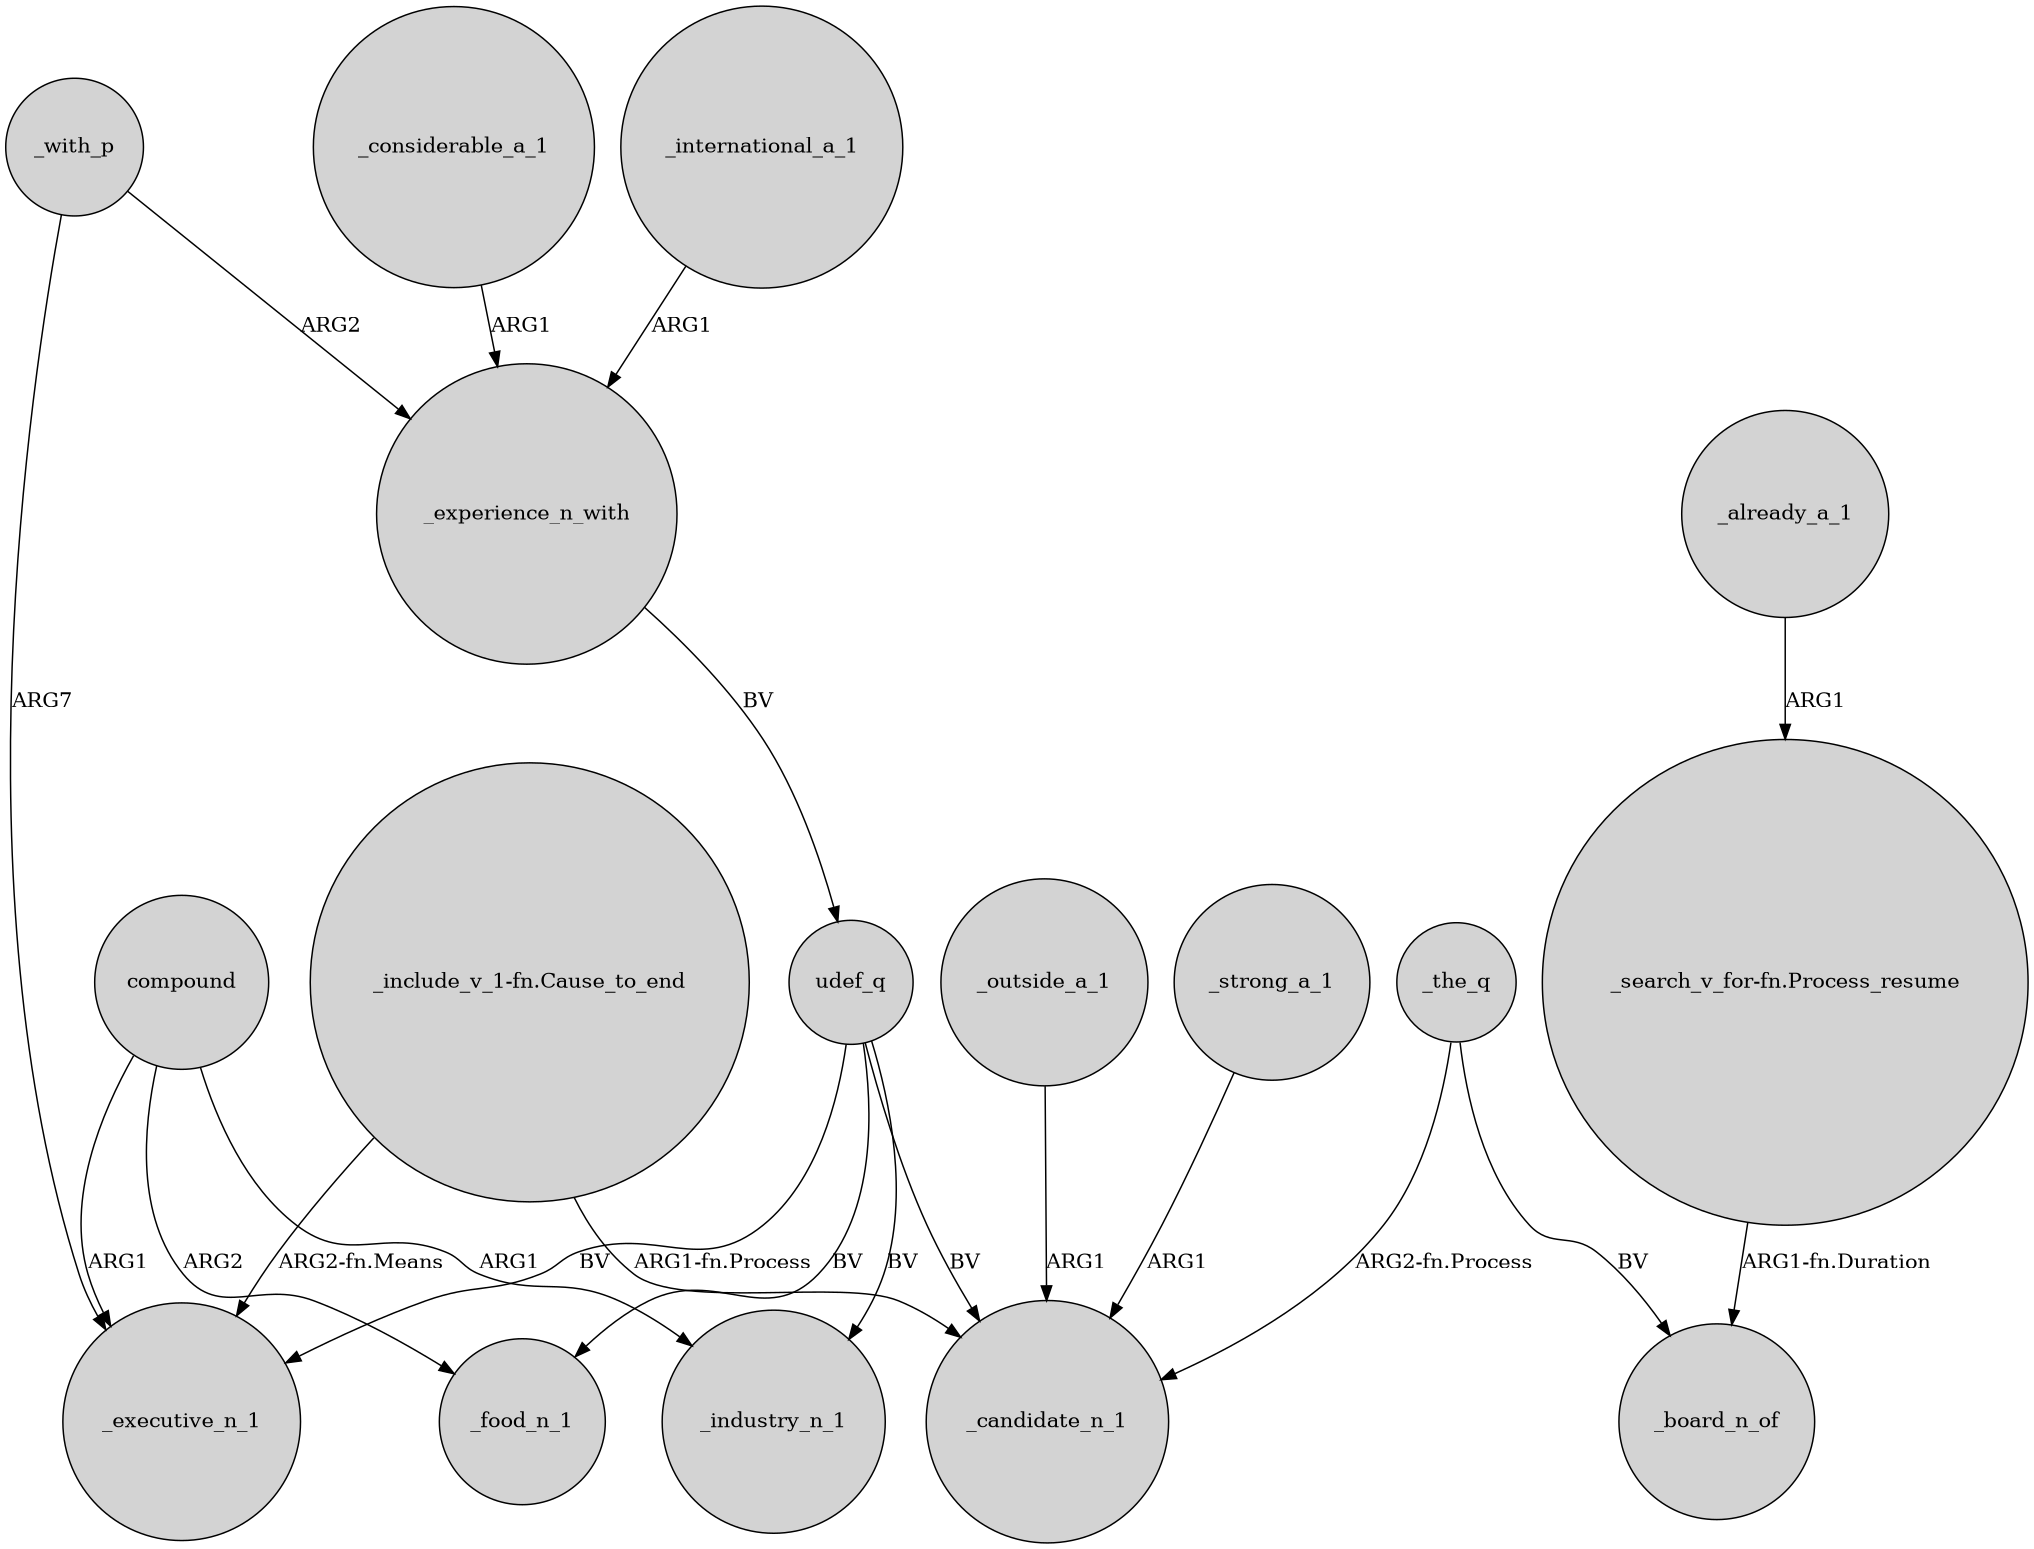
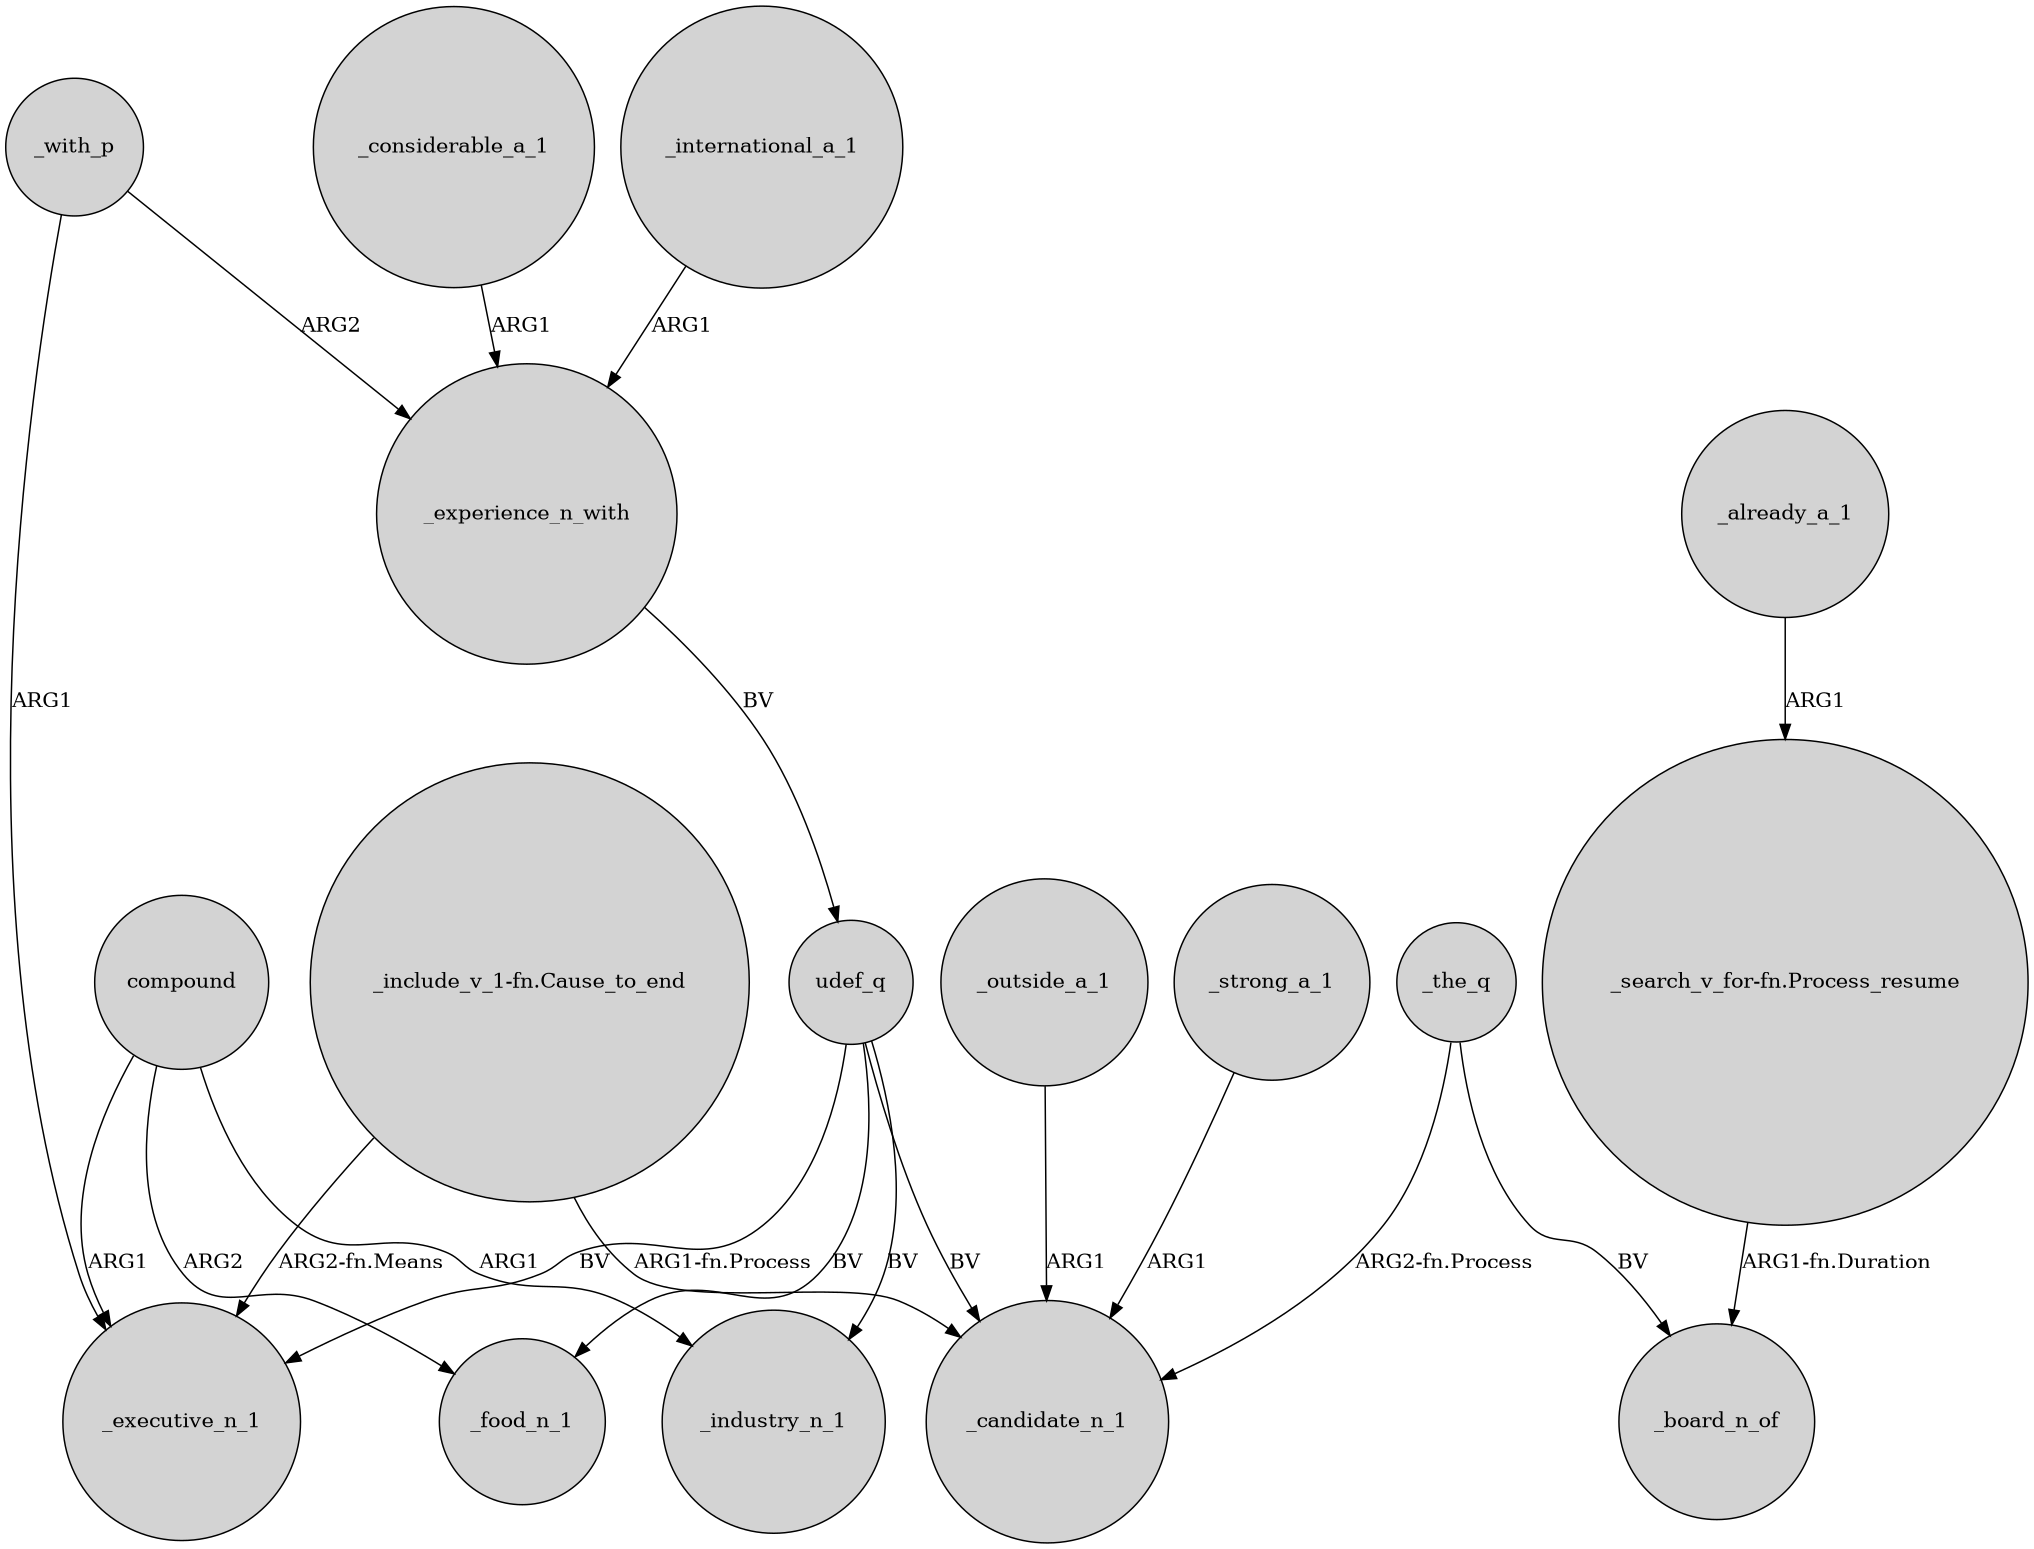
edge "_with_p" -> "_executive_n_1": label "ARG7" -> "ARG1"
